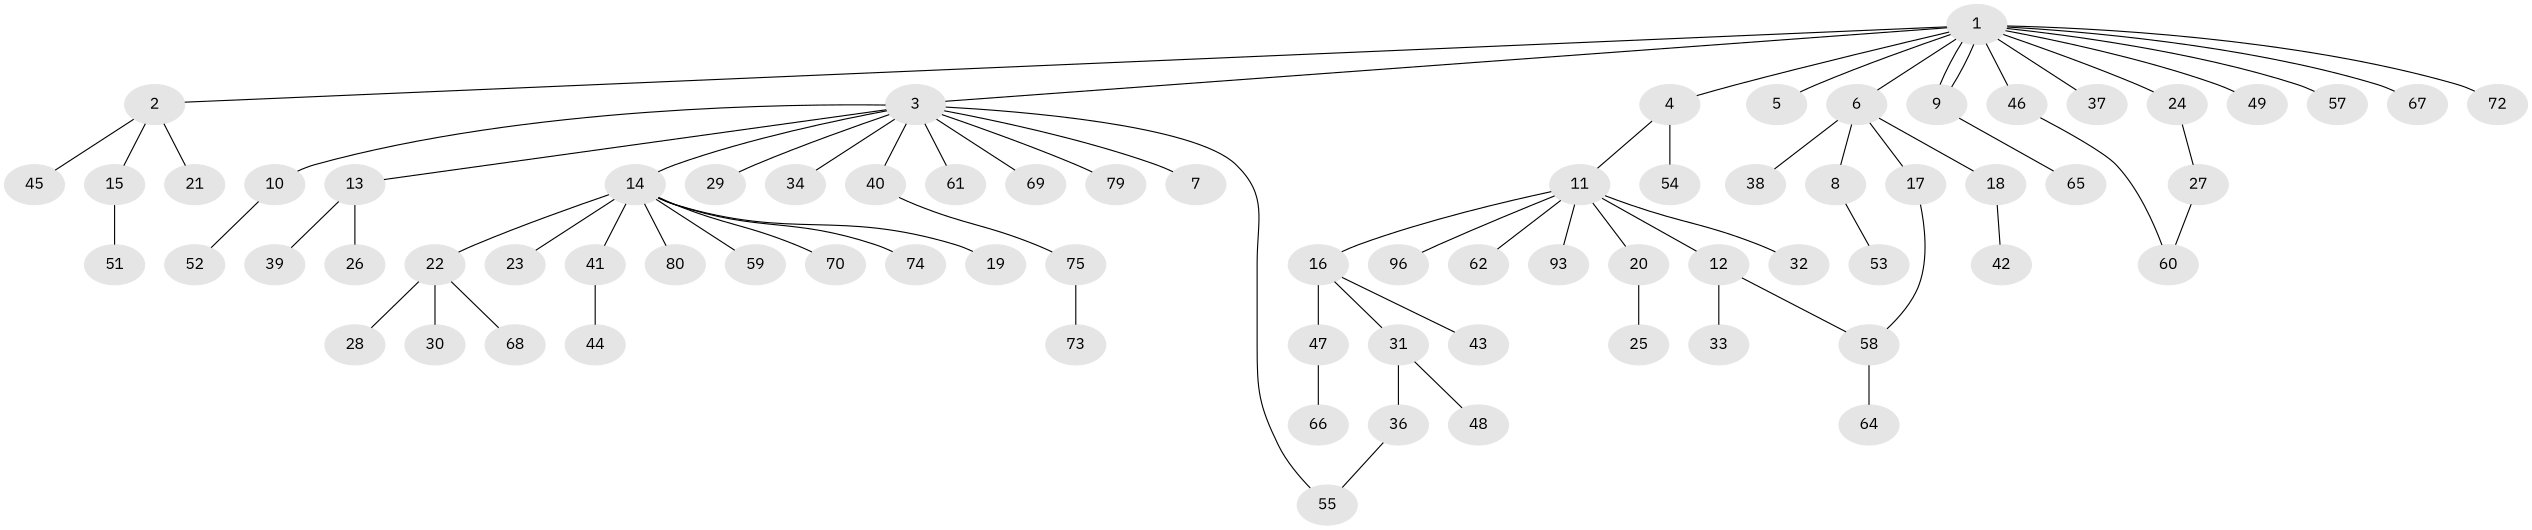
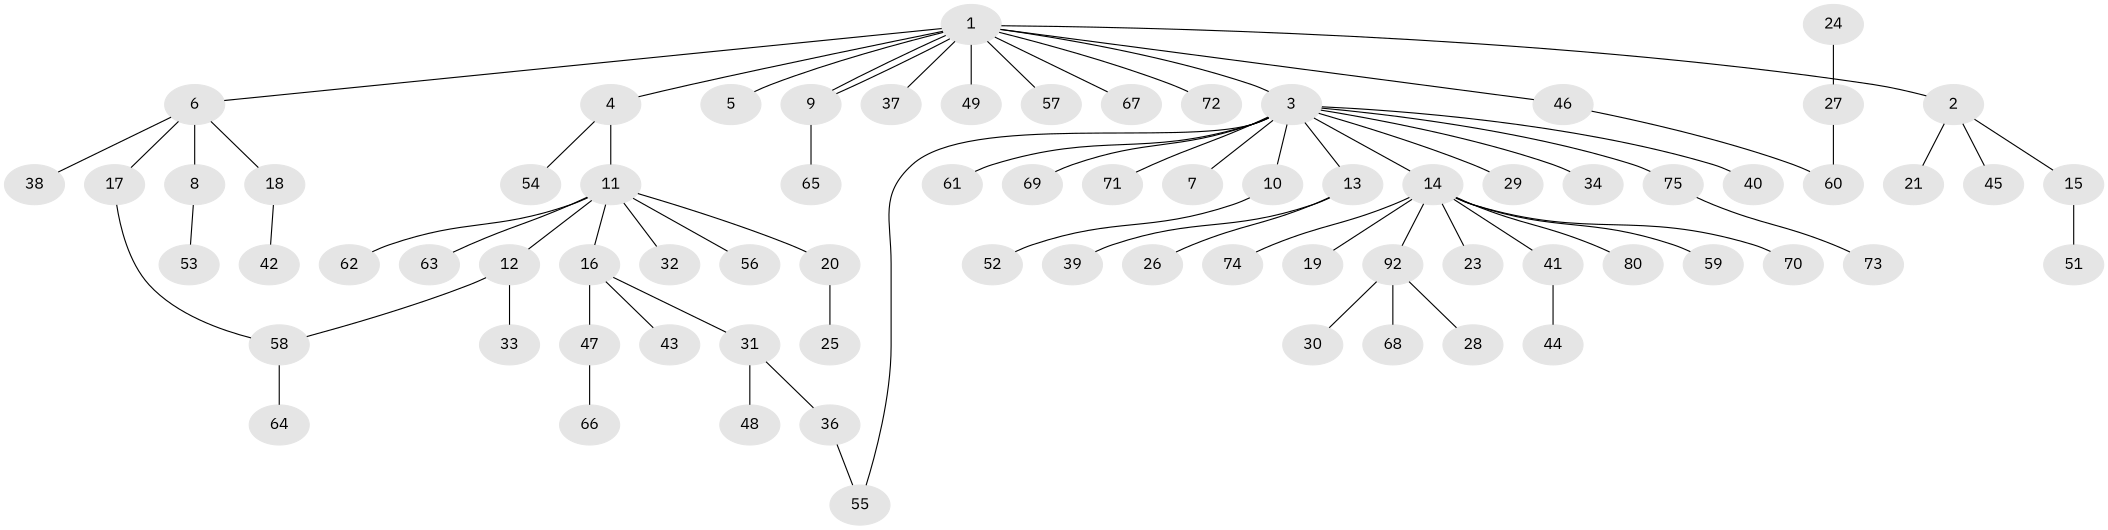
edge "1" -- "24": removed
node "79": label "79" -> "71"
edge "40" -- "75": now "3" -- "75"
node "22": label "22" -> "92"
node "96": label "96" -> "56"
node "93": label "93" -> "63"
